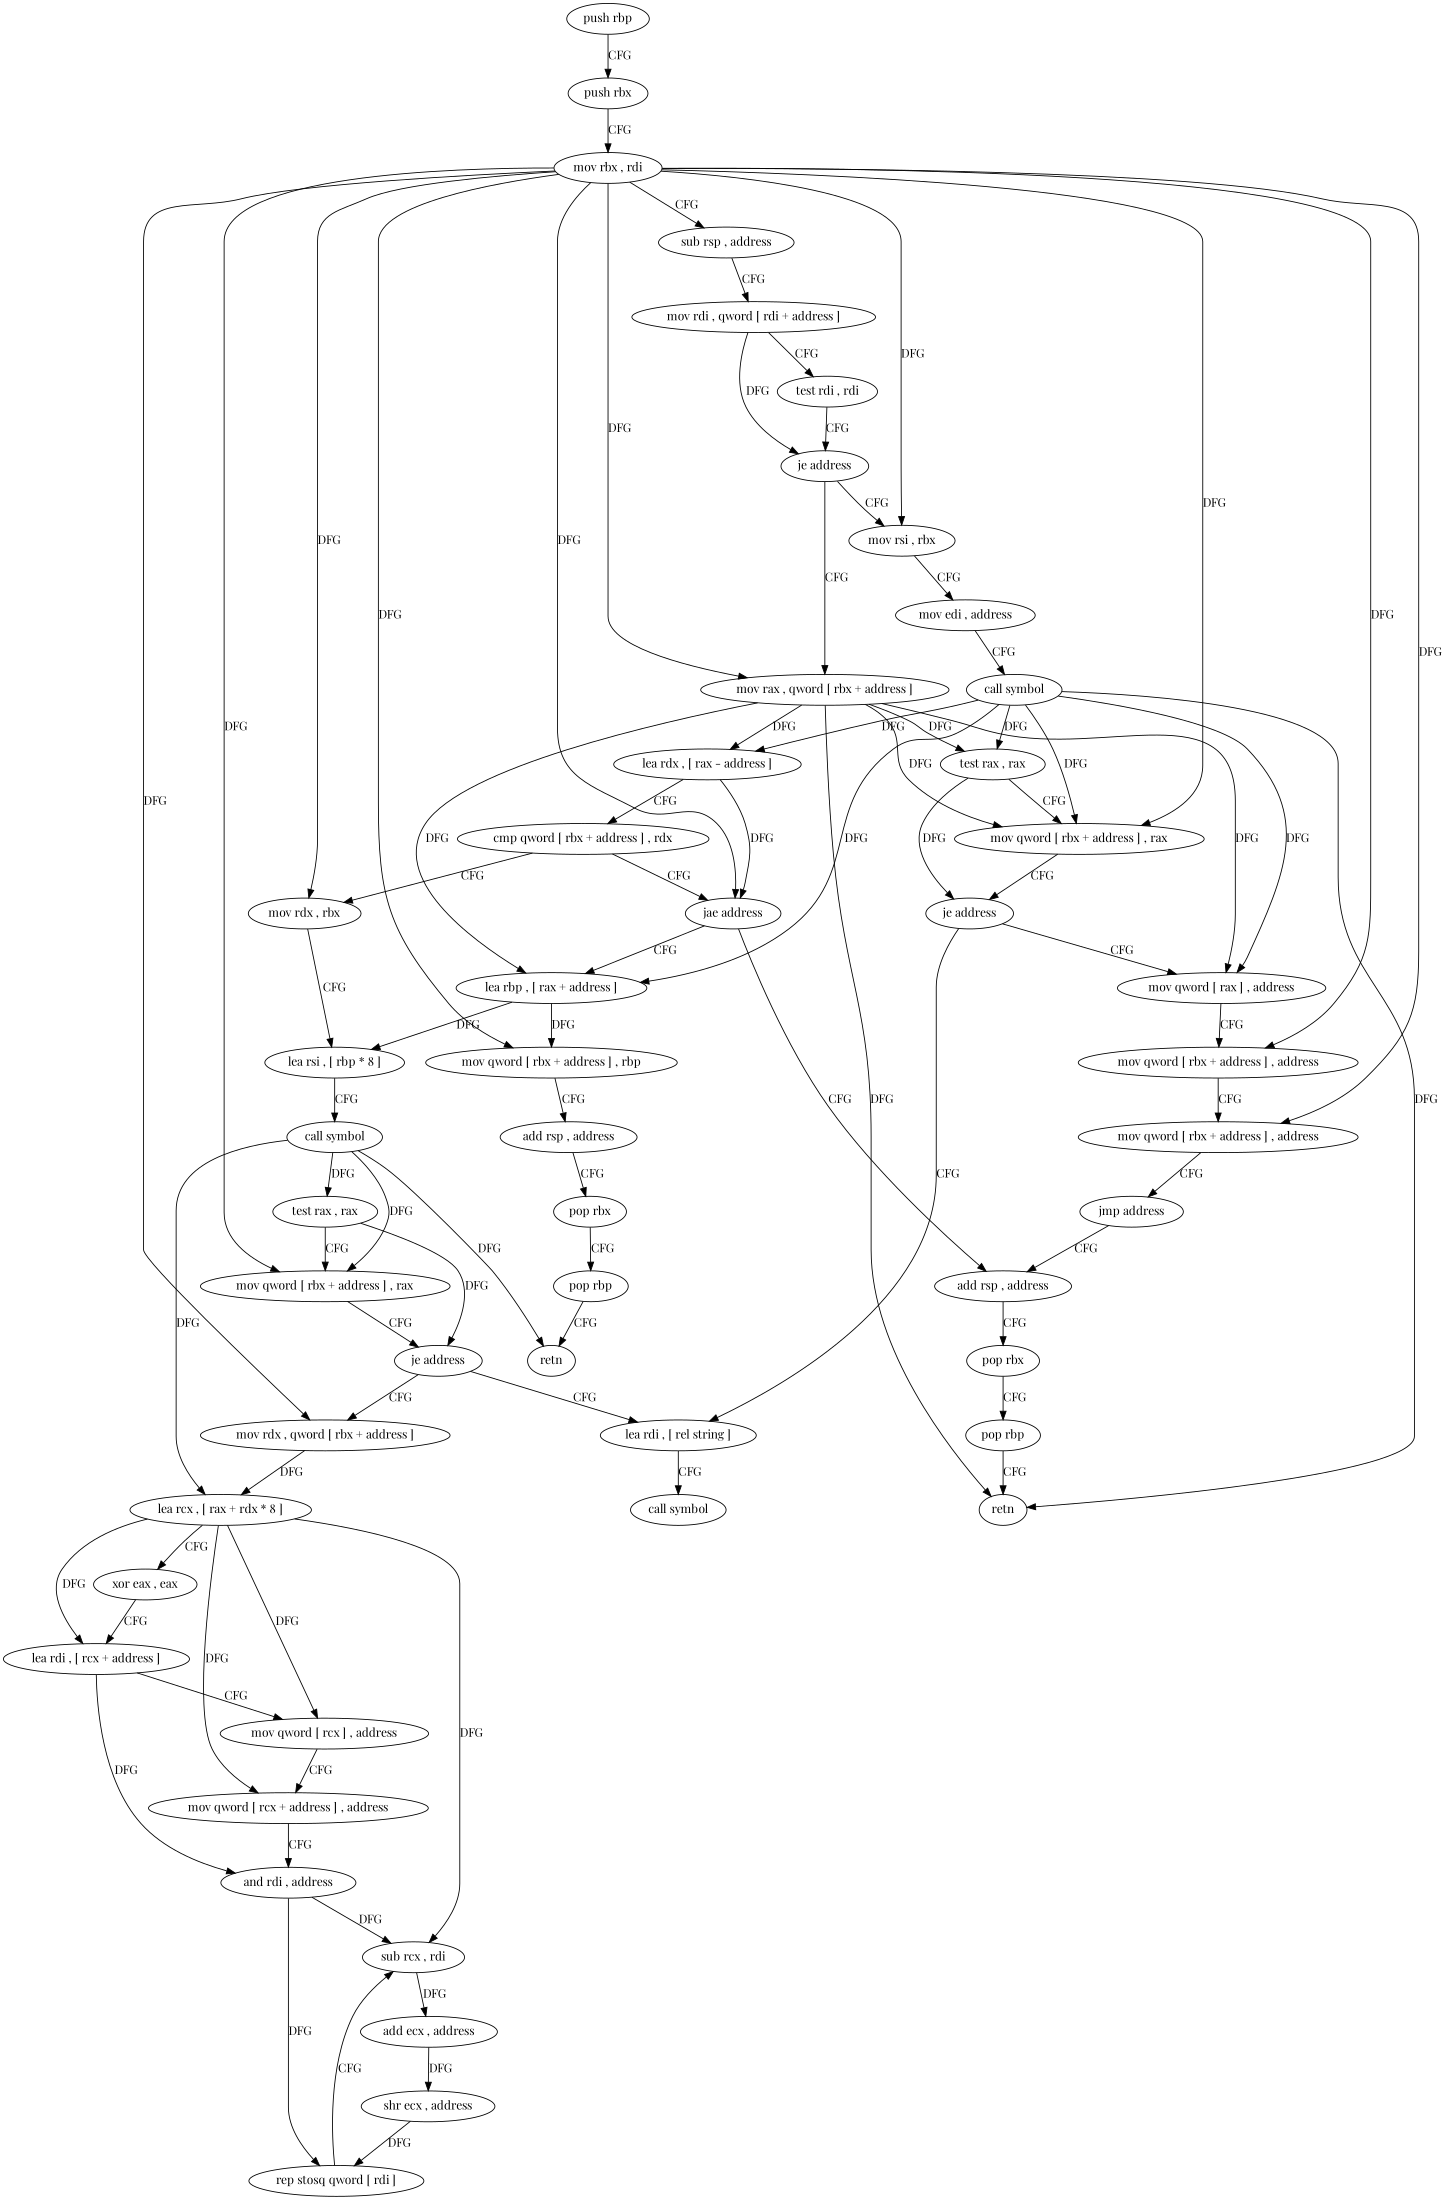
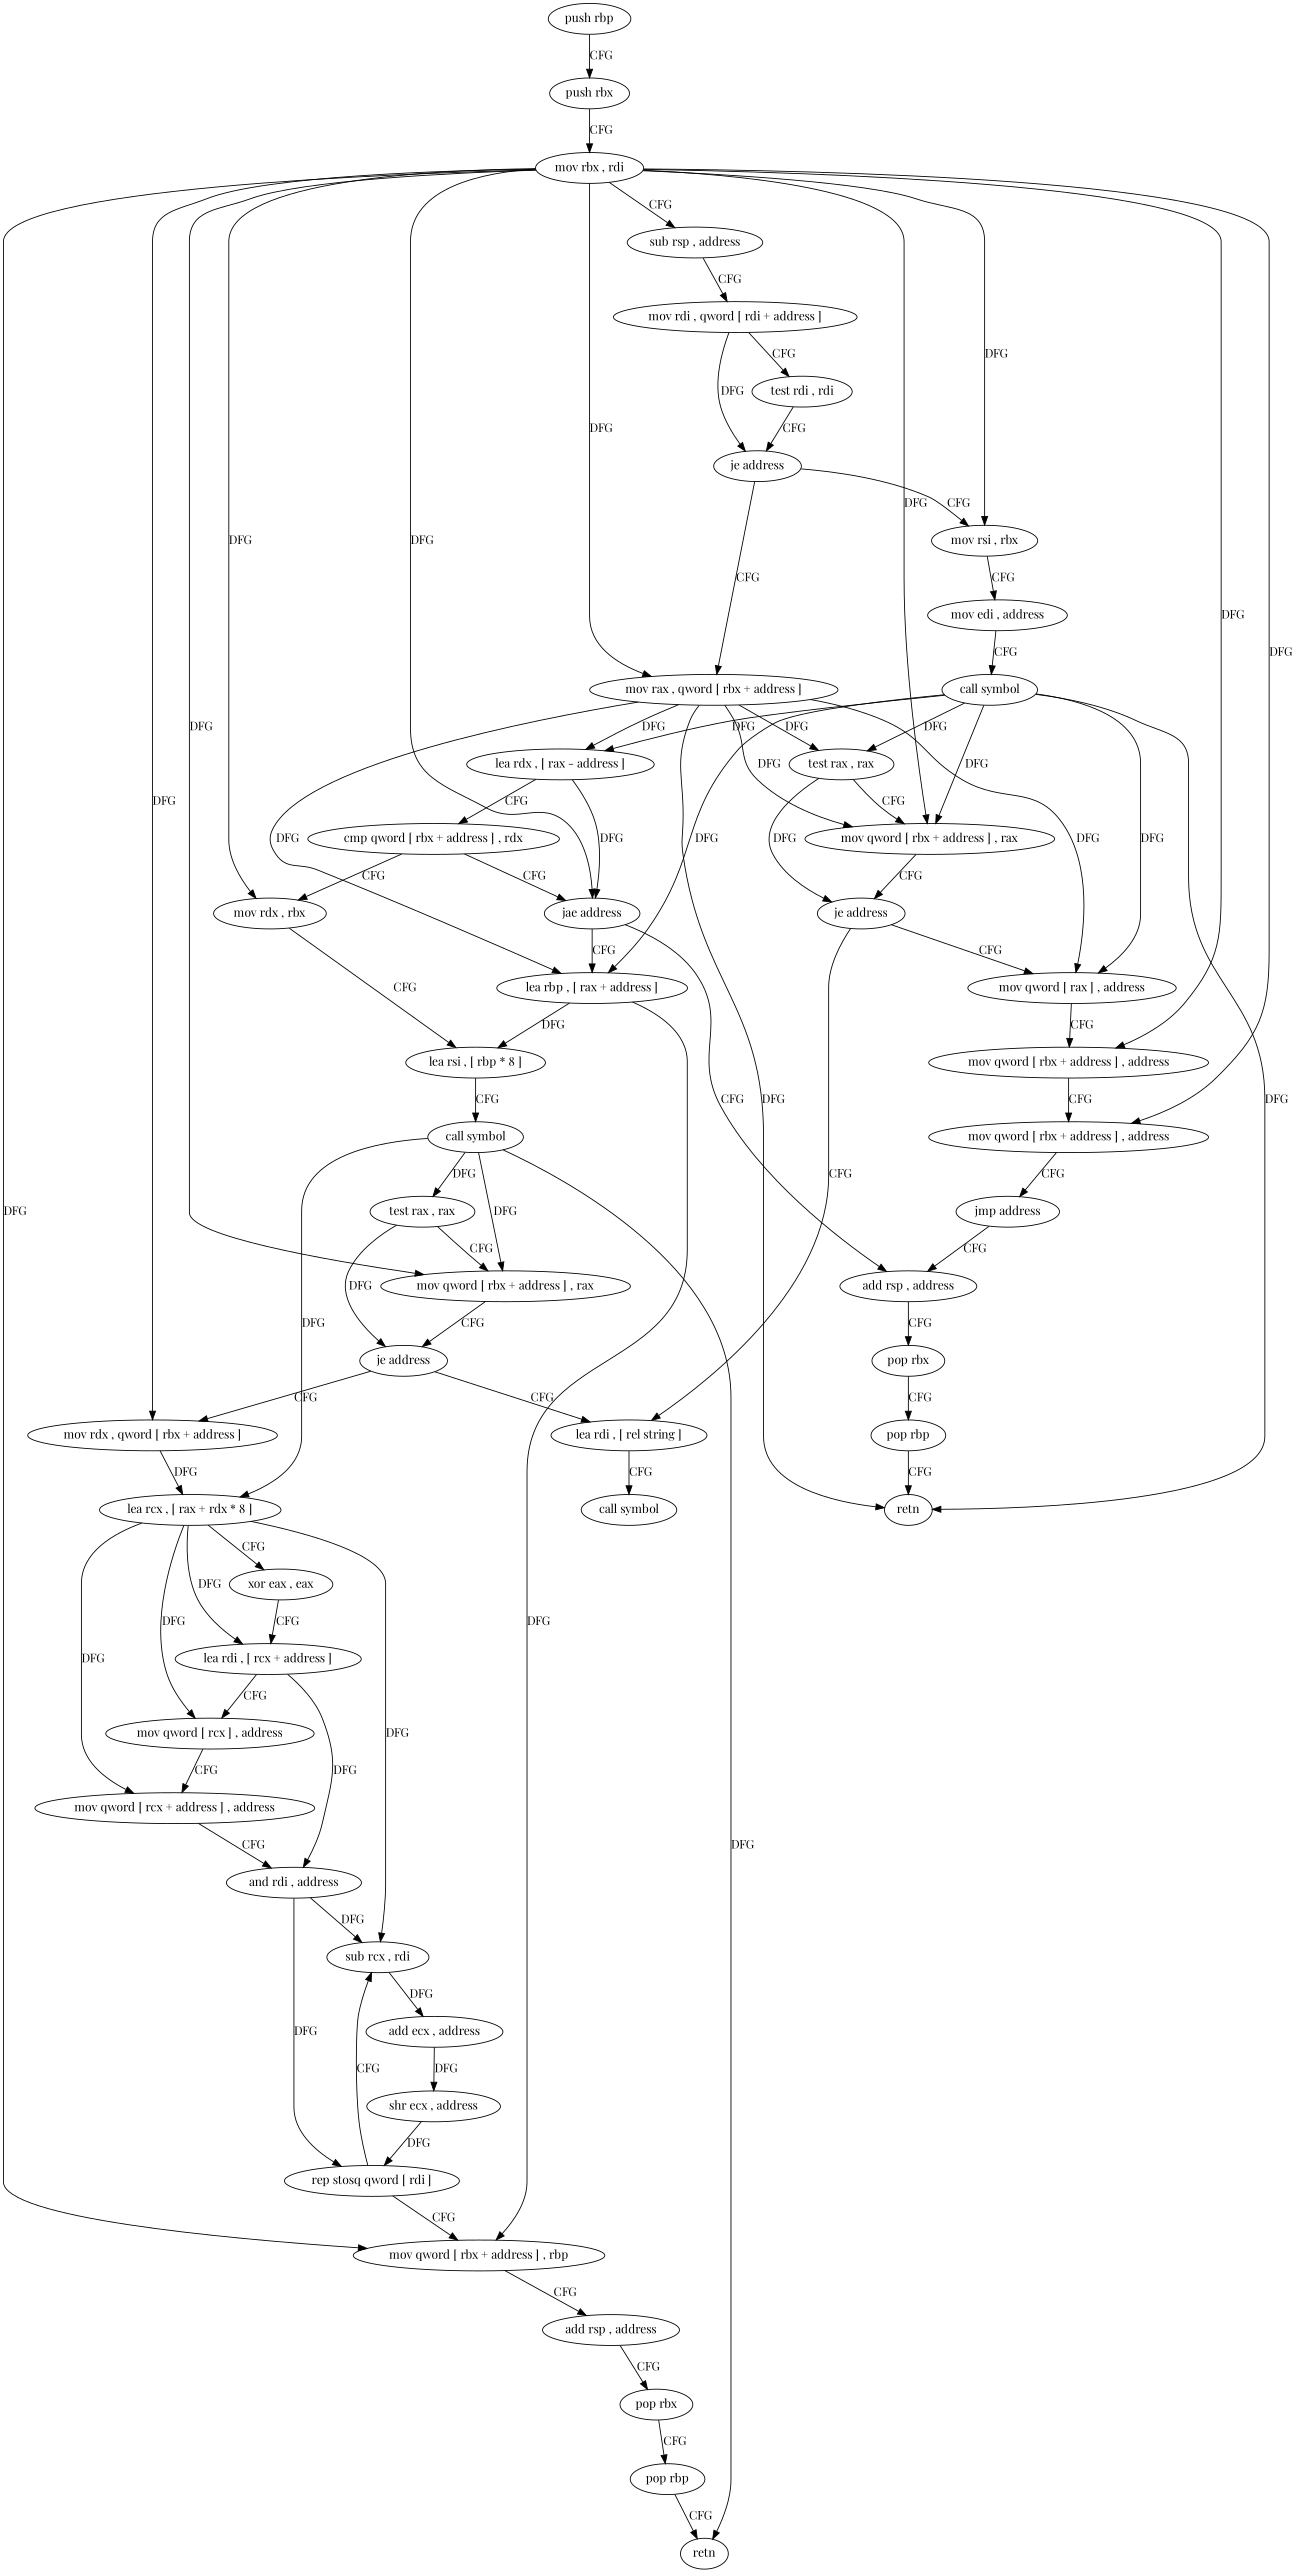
edge "rep stosq qword [ rdi ]" -> "mov qword [ rbx + address ] , rbp": added, label "CFG"
